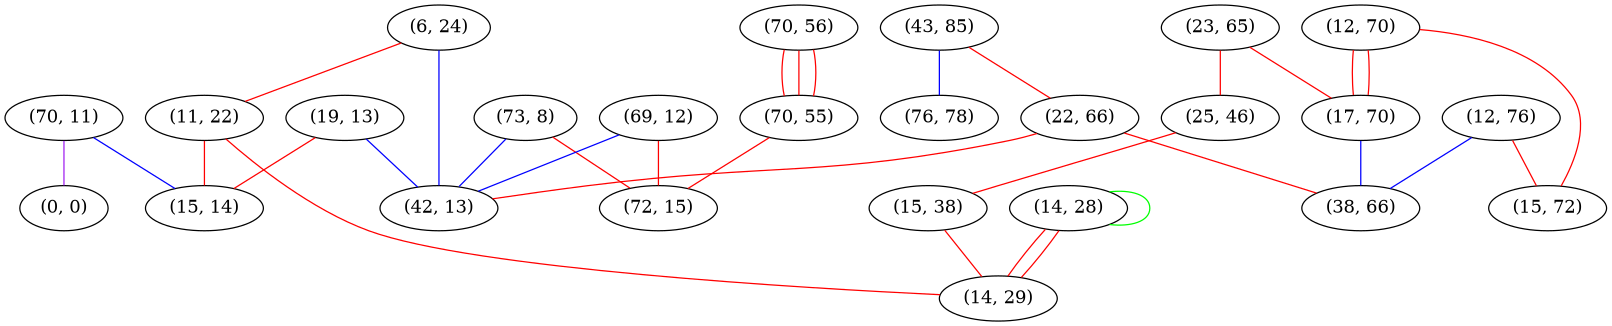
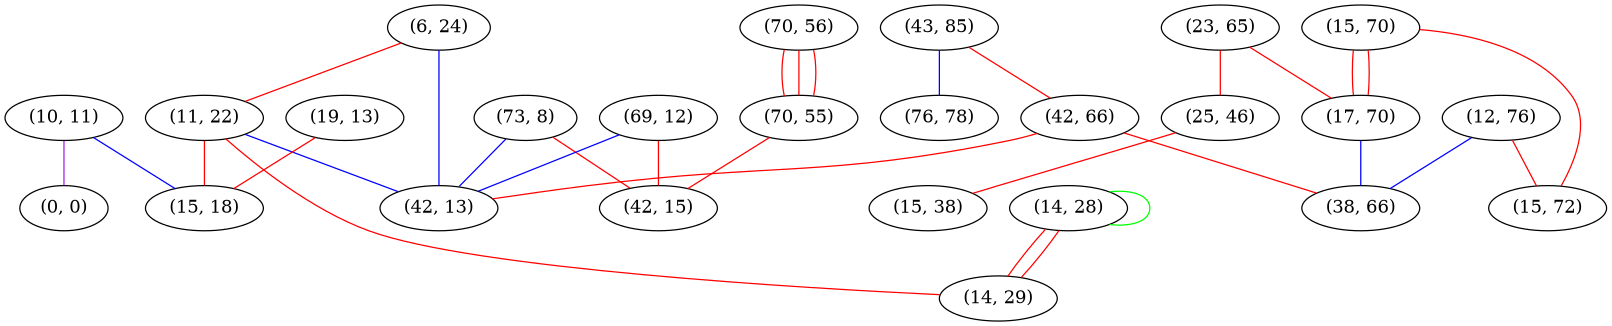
node "(12, 70)": label "(12, 70)" -> "(15, 70)"
node "(70, 11)": label "(70, 11)" -> "(10, 11)"
node "(22, 66)": label "(22, 66)" -> "(42, 66)"
edge "(19, 13)" -- "(42, 13)": now "(11, 22)" -- "(42, 13)"
node "(15, 14)": label "(15, 14)" -> "(15, 18)"
node "(72, 15)": label "(72, 15)" -> "(42, 15)"
edge "(15, 38)" -- "(14, 29)": removed
